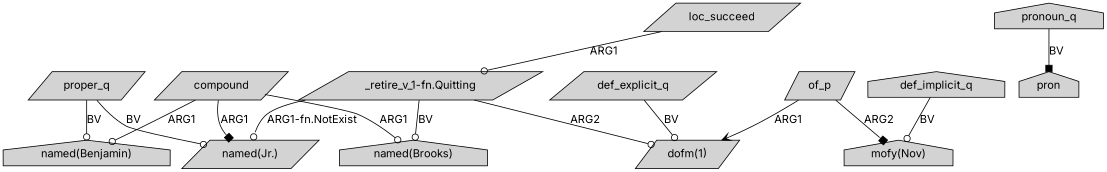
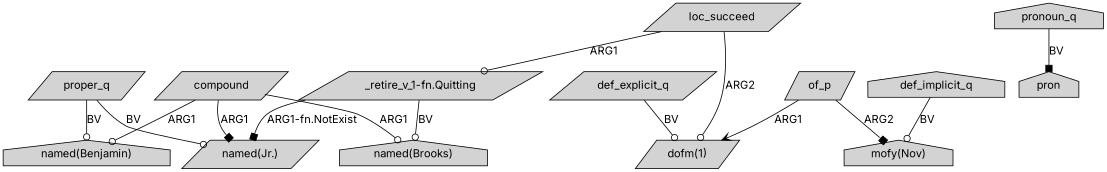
edge "_retire_v_1-fn.Quitting" -> "named(Jr.)": arrowhead odot -> box
edge "_retire_v_1-fn.Quitting" -> "dofm(1)": now "loc_succeed" -> "dofm(1)"
